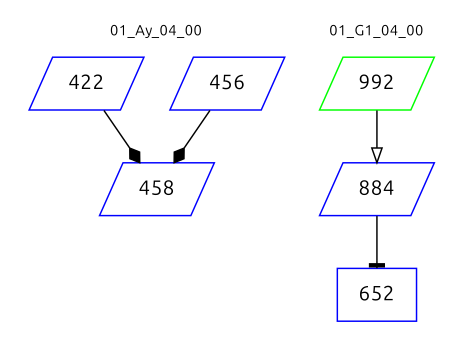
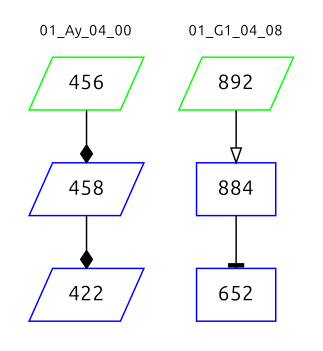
cluster "01_G1_04_00": label "01_G1_04_00" -> "01_G1_04_08"
node "456": color blue -> green
node "992": label "992" -> "892"
edge "422" -> "458": reversed
node "884": shape parallelogram -> box
